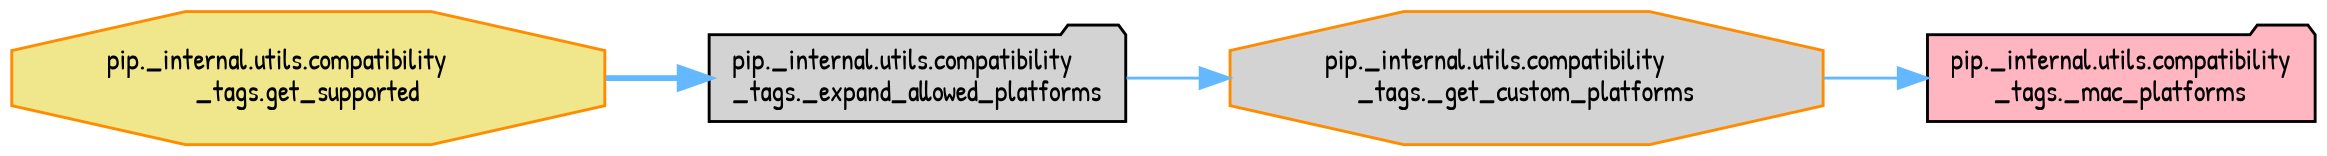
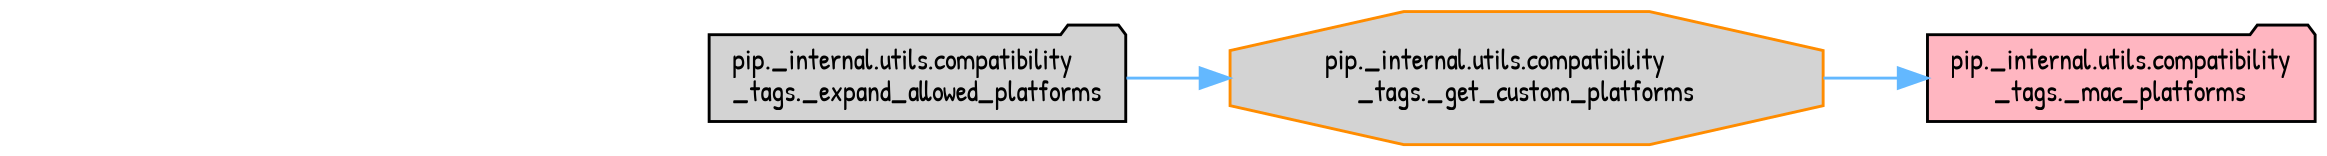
node "pip._internal.utils.compatibility _tags.get_supported": removed
